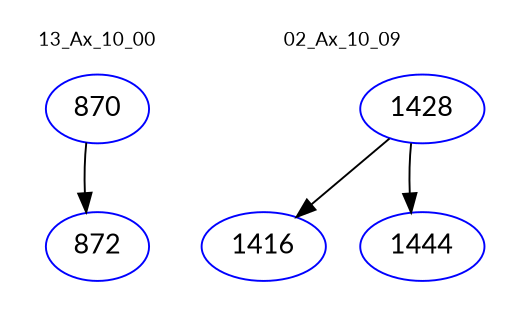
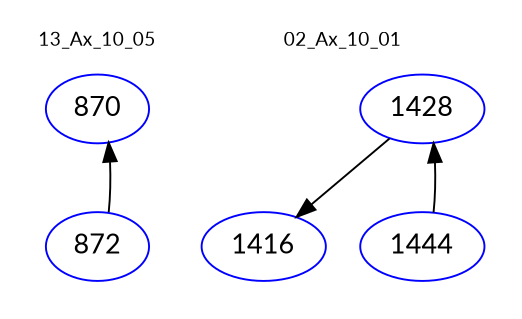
cluster "13_Ax_10_00": label "13_Ax_10_00" -> "13_Ax_10_05"
cluster "02_Ax_10_09": label "02_Ax_10_09" -> "02_Ax_10_01"
edge "870" -> "872": reversed
edge "1428" -> "1444": reversed
